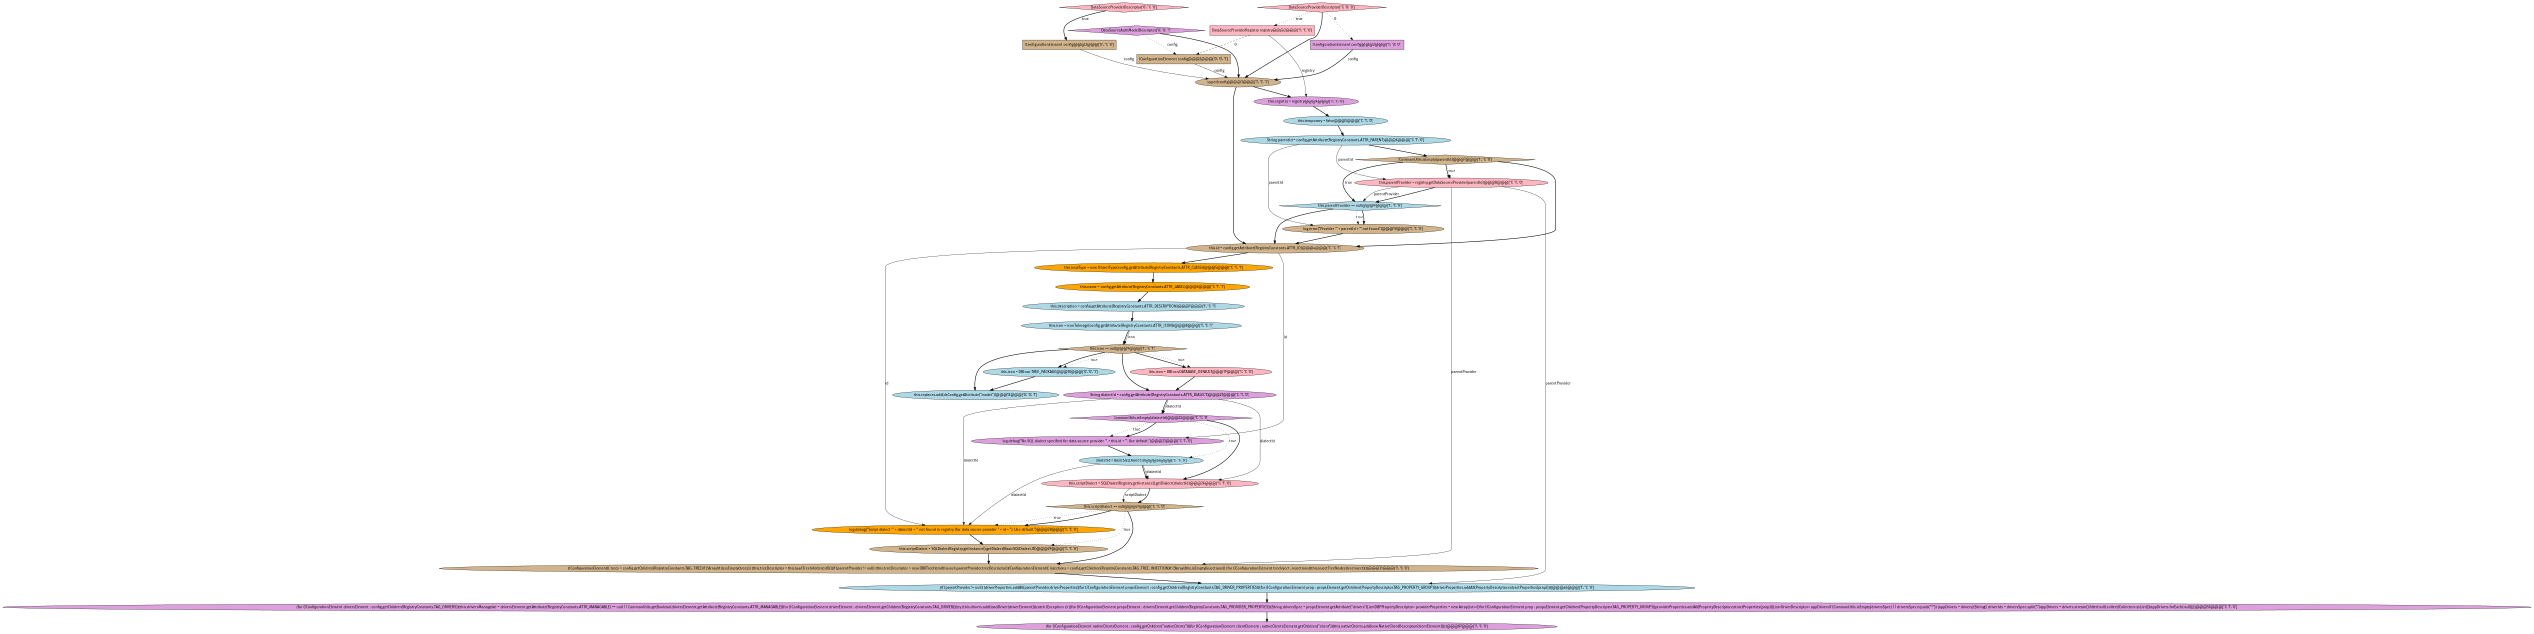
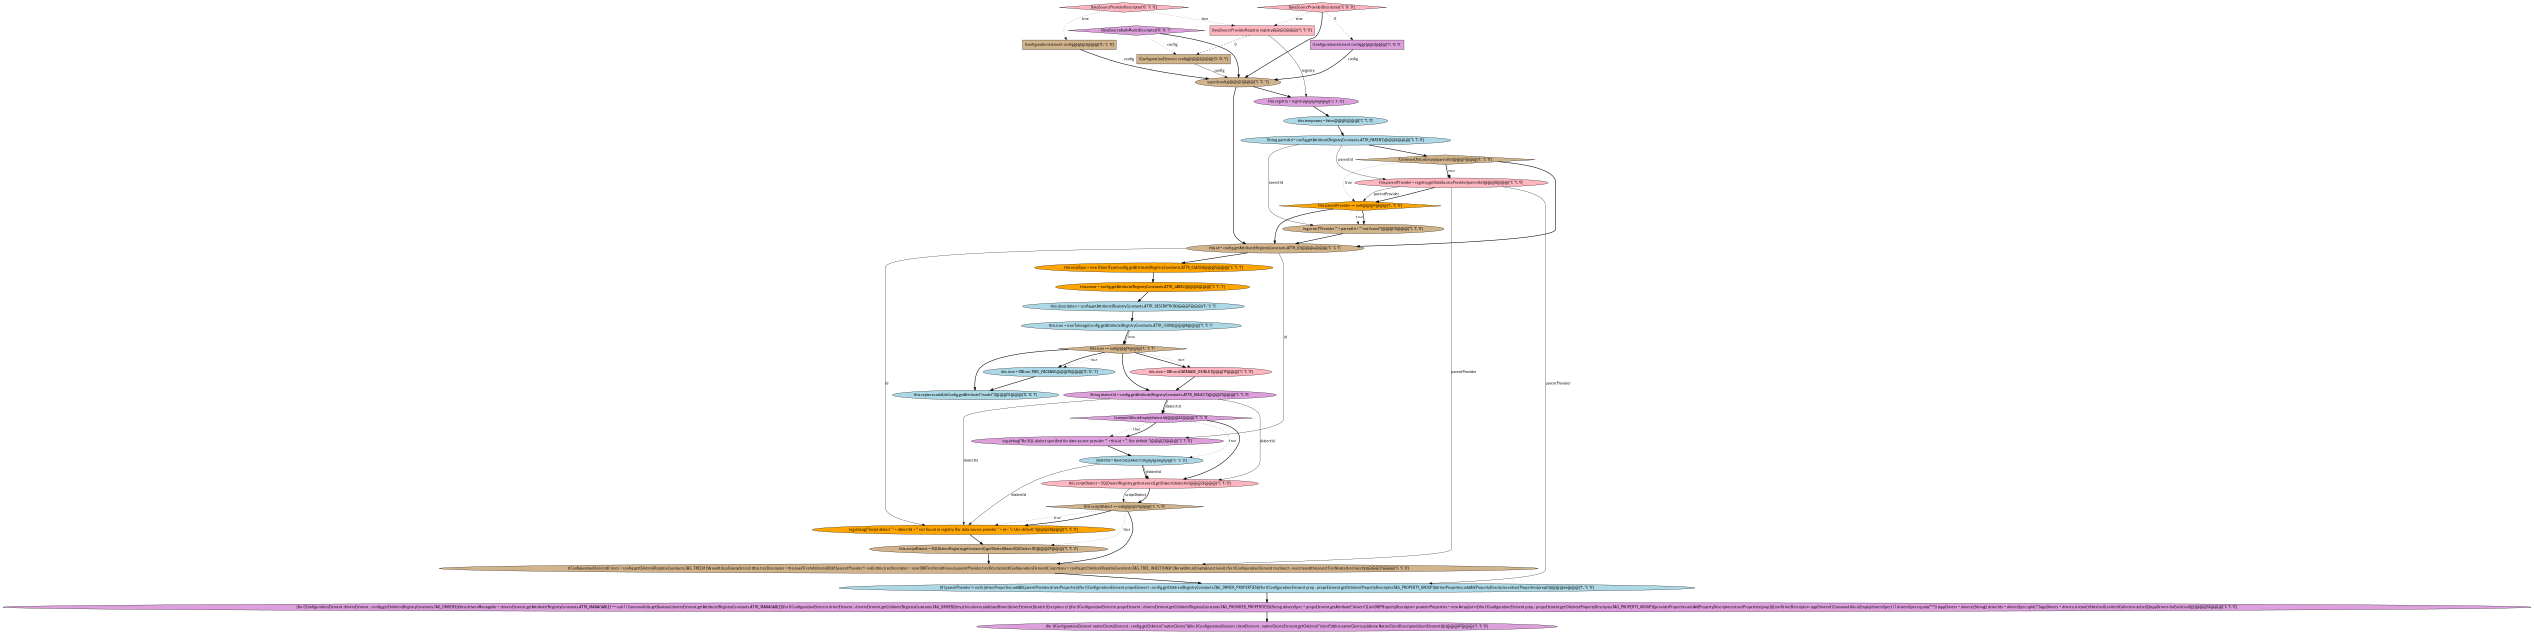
edge "DataSourceProviderDescriptor['0', '1', '0']" -> "IConfigurationElement config@@@2@@@['0', '1', '0']": style bold -> dotted
edge "DataSourceProviderDescriptor['0', '1', '0']" -> "DataSourceProviderRegistry registry@@@2@@@['1', '1', '0']": added, label "true"
edge "IConfigurationElement config@@@2@@@['0', '1', '0']" -> "super(config)@@@3@@@['1', '1', '1']": style solid -> bold
edge "!CommonUtils.isEmpty(parentId)@@@7@@@['1', '1', '0']" -> "this.parentProvider == null@@@9@@@['1', '1', '0']": style bold -> dotted
node "this.parentProvider == null@@@9@@@['1', '1', '0']": fillcolor lightblue -> orange
